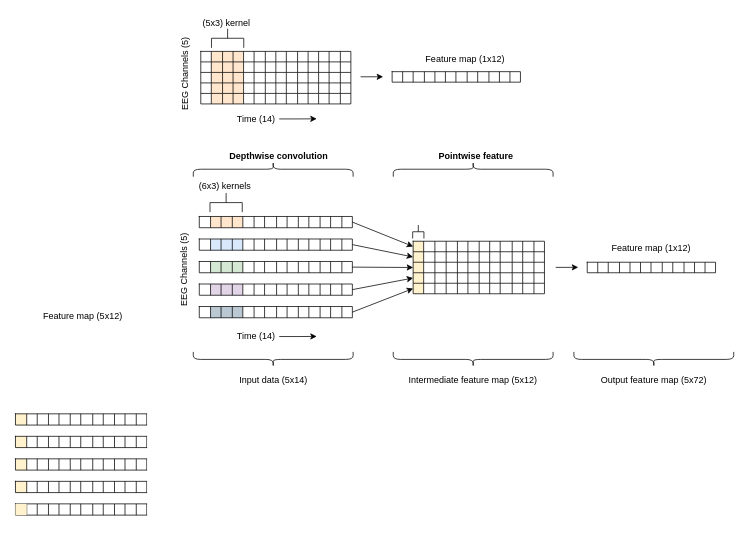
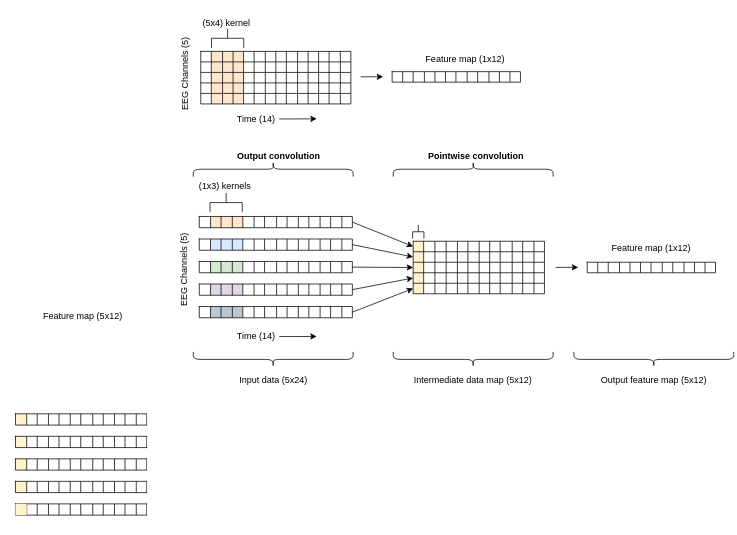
node "(5x3) kernel": label "(5x3) kernel" -> "(5x4) kernel"
node "Depthwise convolution": label "Depthwise convolution" -> "Output convolution"
node "Pointwise feature": label "Pointwise feature" -> "Pointwise convolution"
node "(6x3) kernels": label "(6x3) kernels" -> "(1x3) kernels"
node "Input data (5x14)": label "Input data (5x14)" -> "Input data (5x24)"
node "Intermediate feature map (5x12)": label "Intermediate feature map (5x12)" -> "Intermediate data map (5x12)"
node "Output feature map (5x72)": label "Output feature map (5x72)" -> "Output feature map (5x12)"
